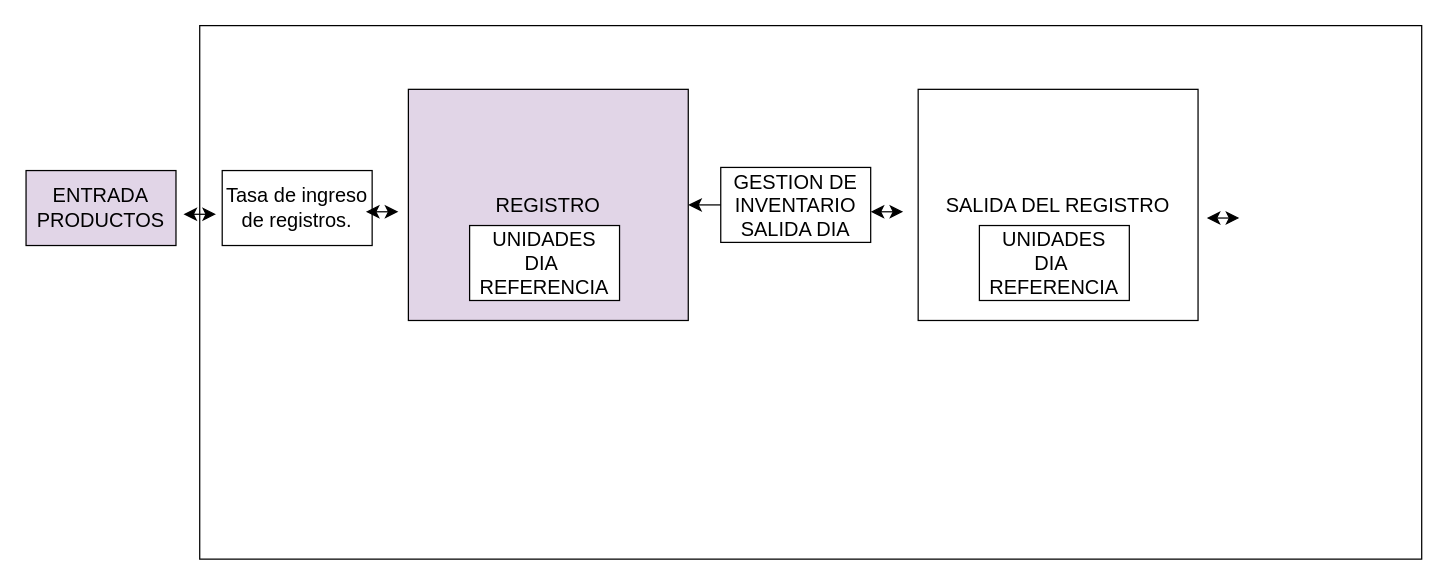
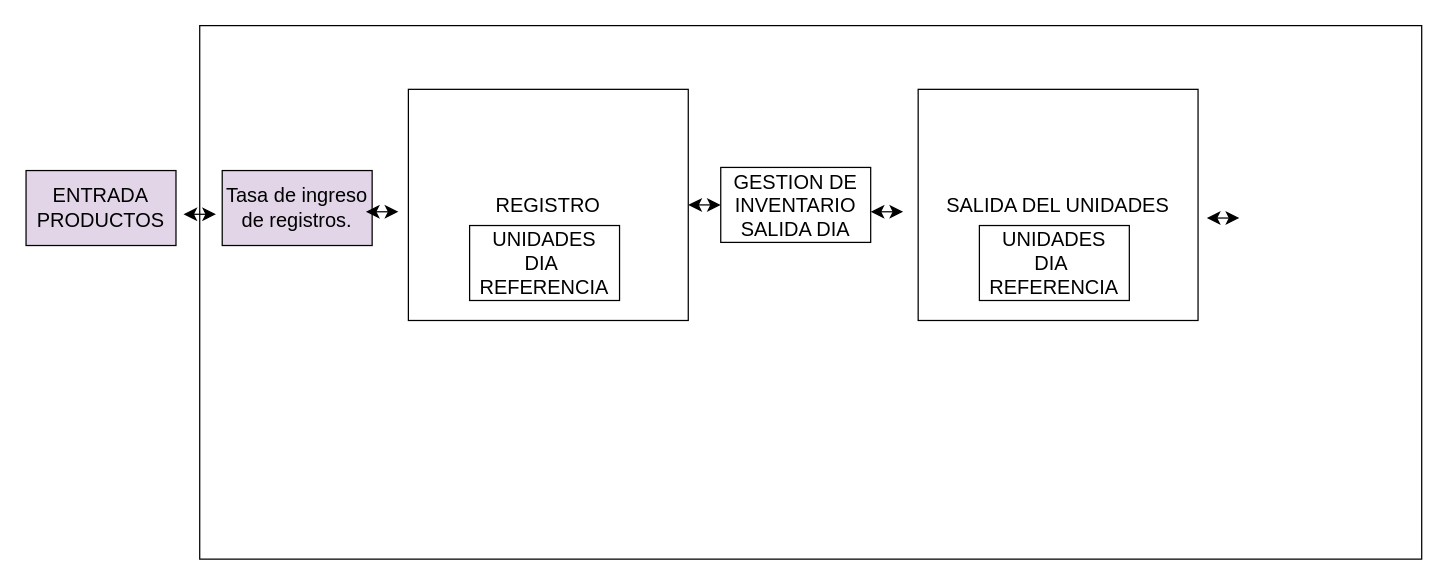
node "REGISTRO": fillcolor #e1d5e7 -> #ffffff
edge "GESTION DE INVENTARIO SALIDA DIA" -> "REGISTRO": arrowhead none -> classic
node "SALIDA DEL REGISTRO": label "SALIDA DEL REGISTRO" -> "SALIDA DEL UNIDADES"
node "Tasa de ingreso de registros.": fillcolor #ffffff -> #e1d5e7
